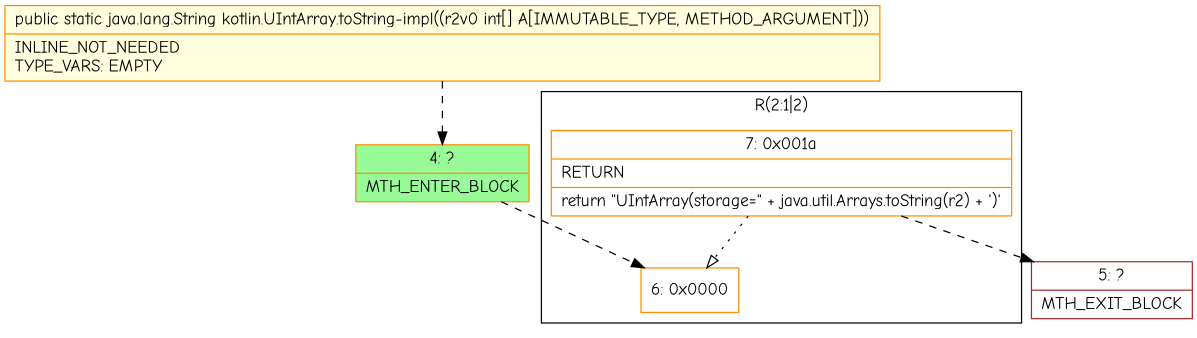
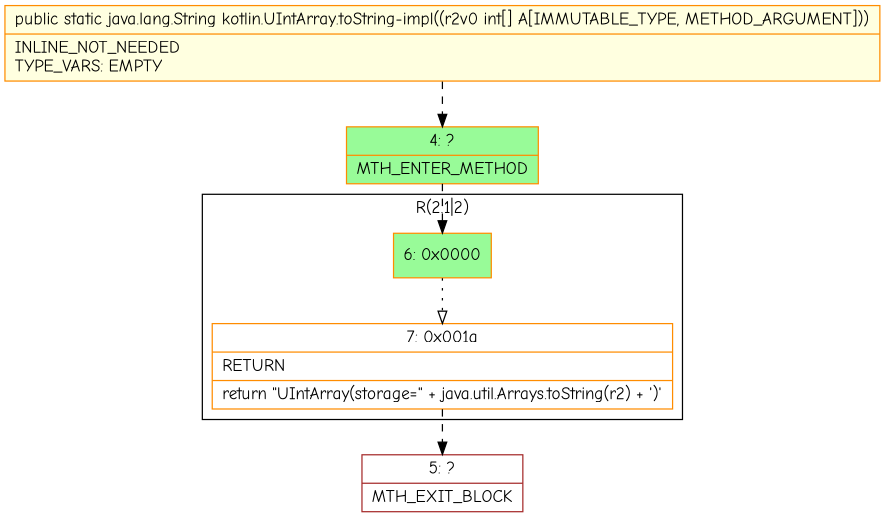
node "4: ?": text "MTH_ENTER_BLOCK" -> "MTH_ENTER_METHOD"
edge "7: 0x001a" -> "6: 0x0000": reversed
node "6: 0x0000": fillcolor white -> palegreen
